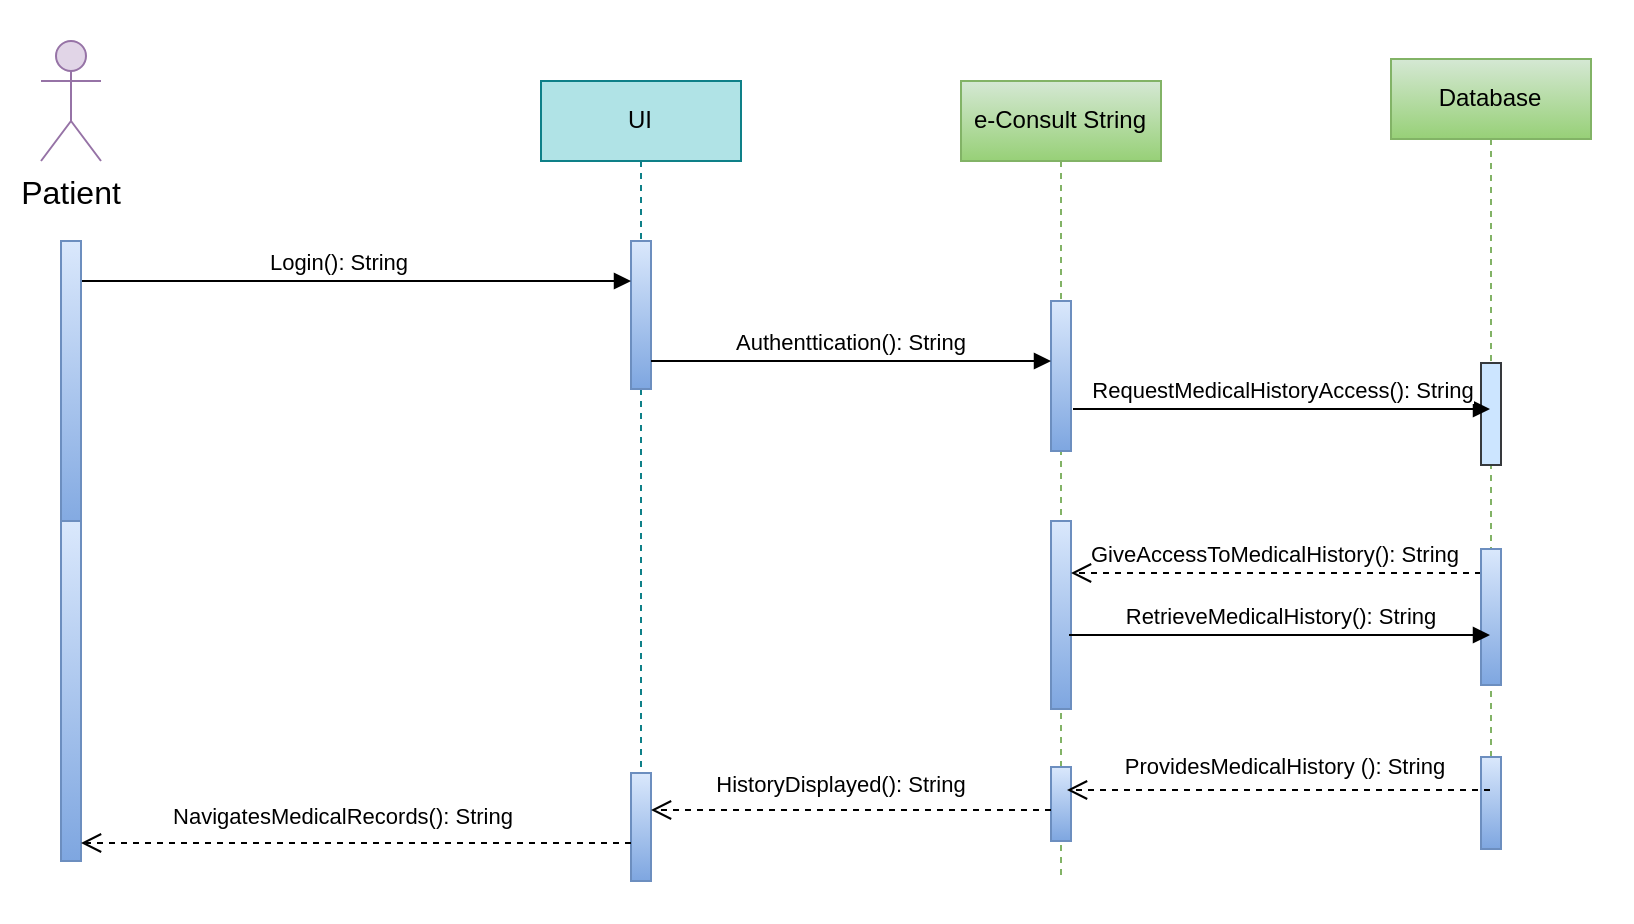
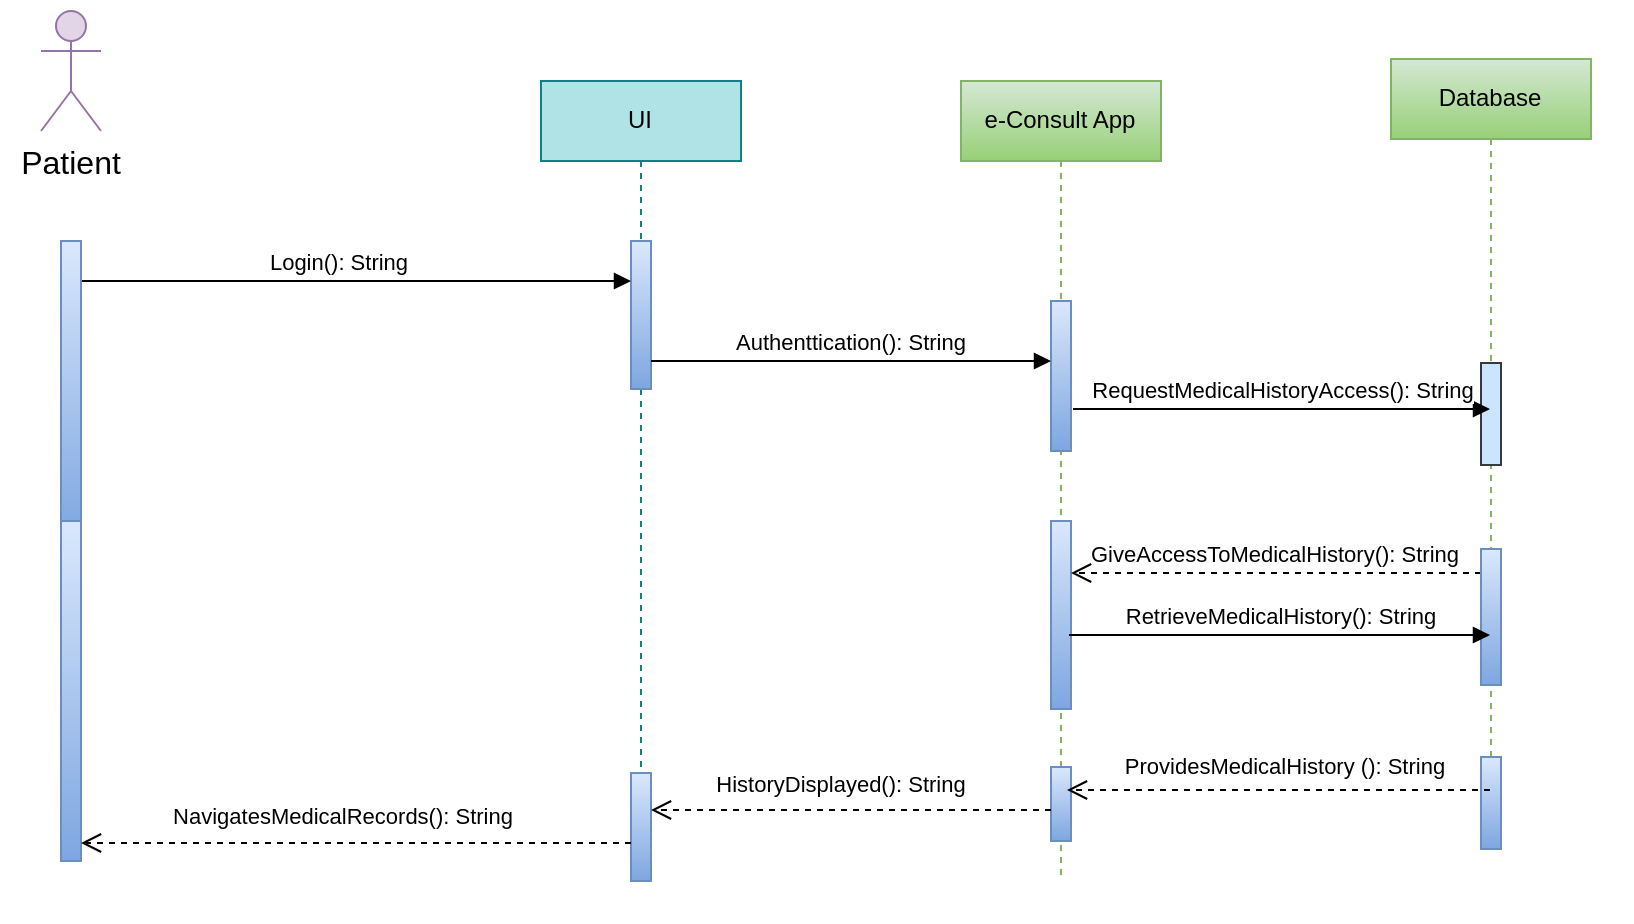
node "Patient": moved (71, 101) -> (71, 71)
node "e-Consult String": label "e-Consult String" -> "e-Consult App"
